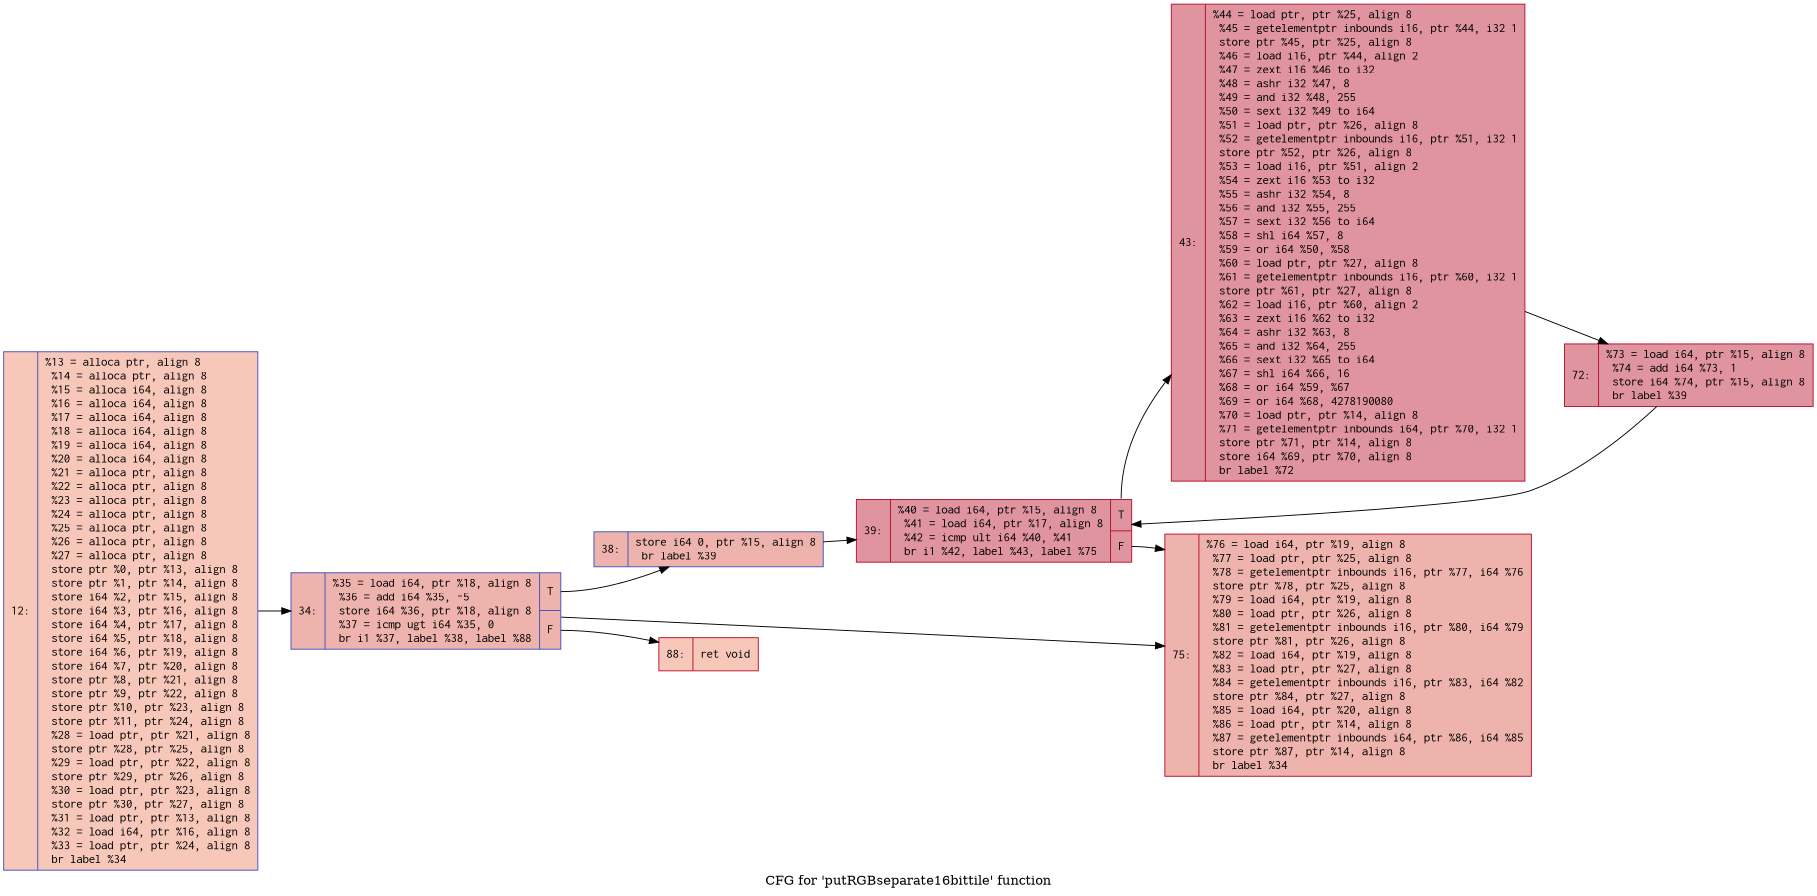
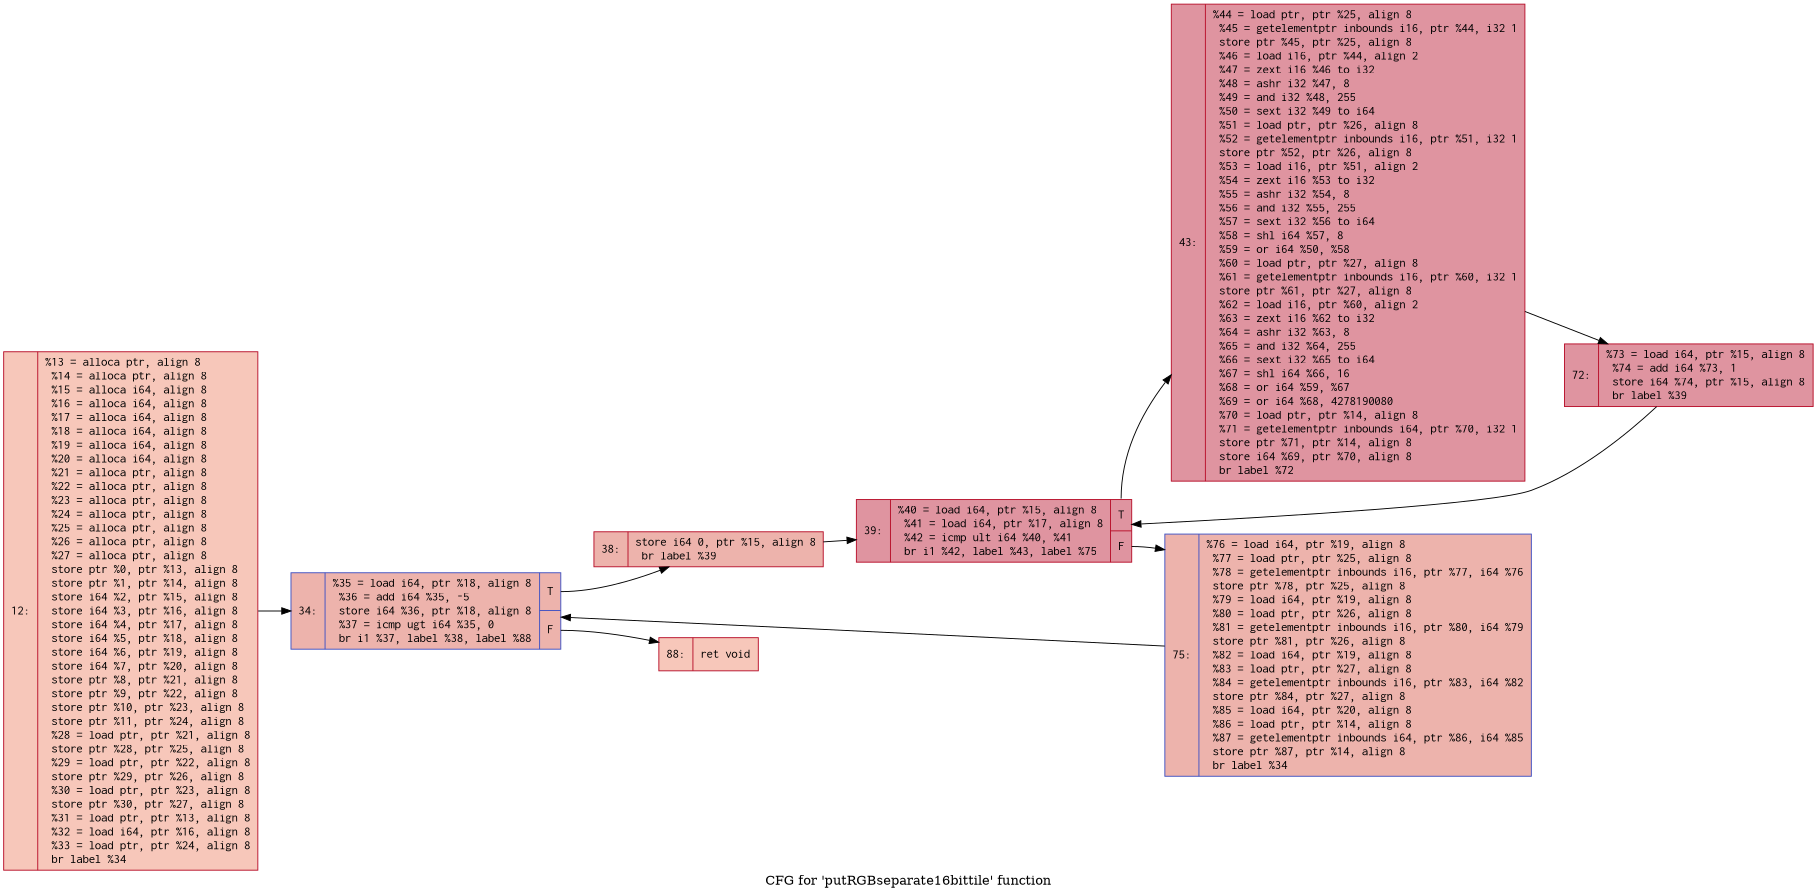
node "38:": color #3d50c3ff -> #b70d28ff
node "12:": color #3d50c3ff -> #b70d28ff
edge "34:" -> "75:": reversed
node "75:": color #b70d28ff -> #3d50c3ff
